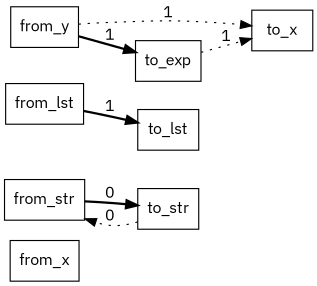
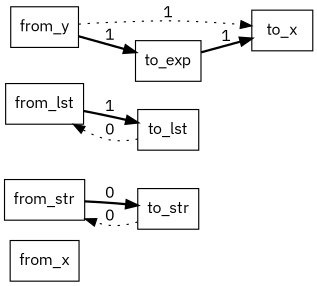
edge "to_exp" -> "to_x": style dotted -> bold
edge "to_lst" -> "from_lst": added, label "0"
